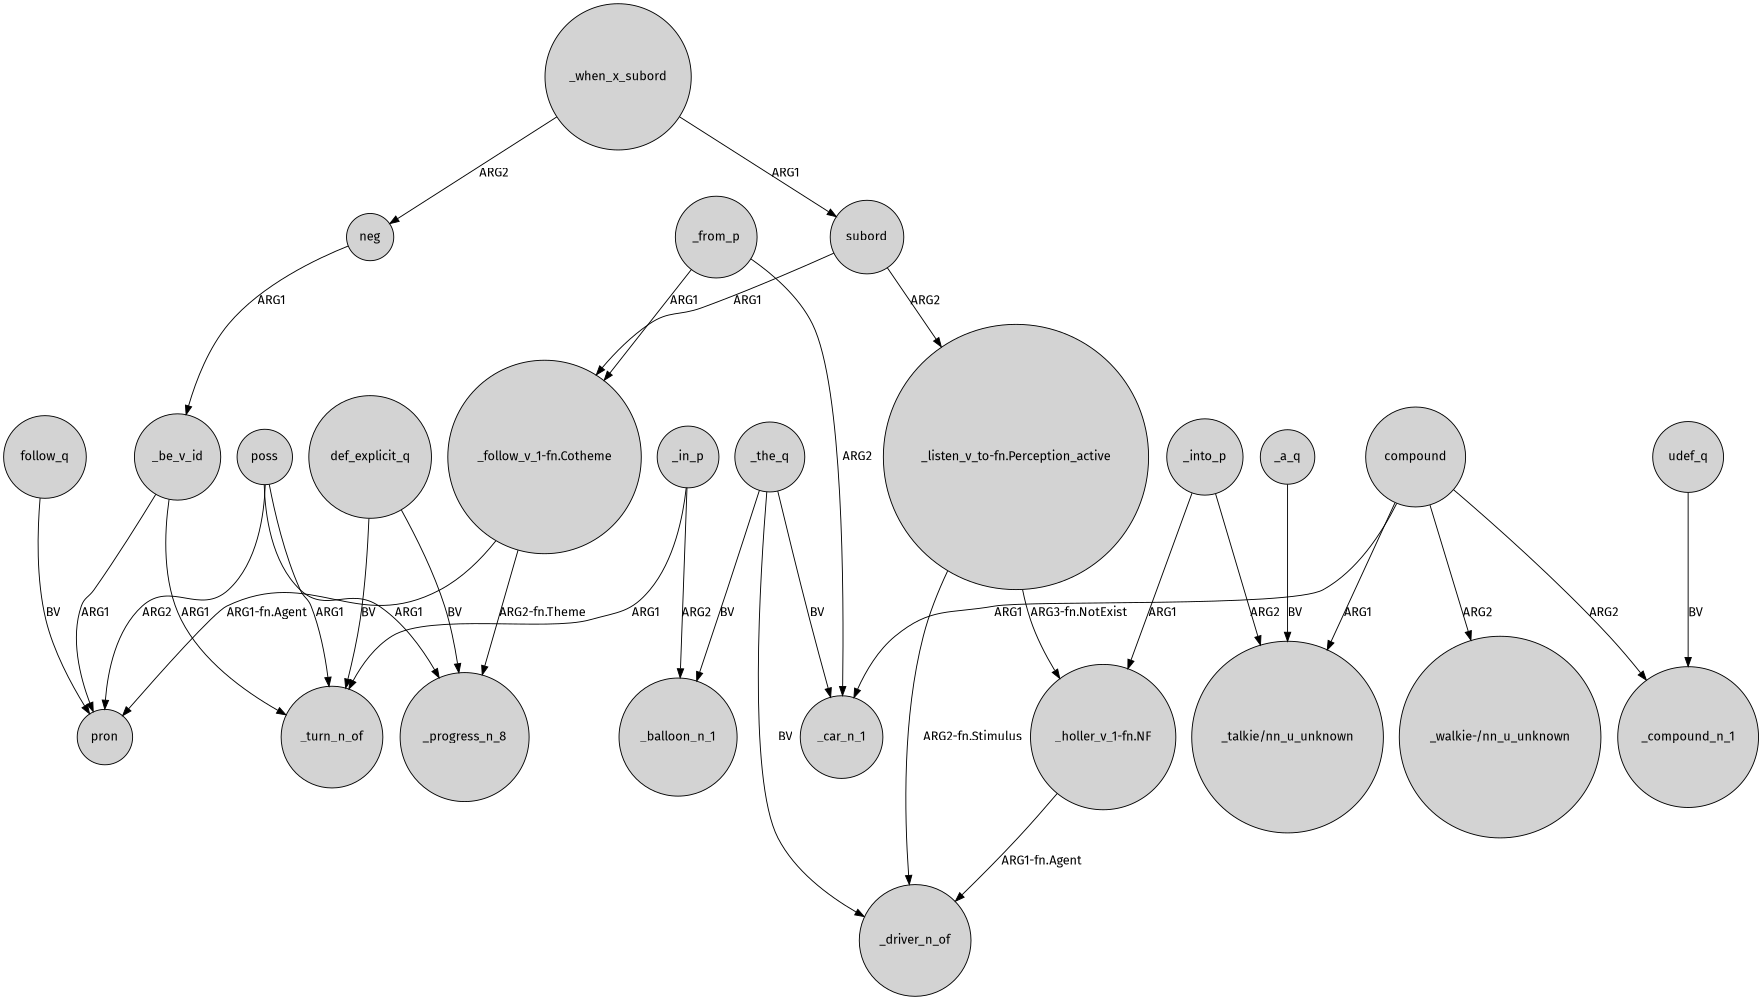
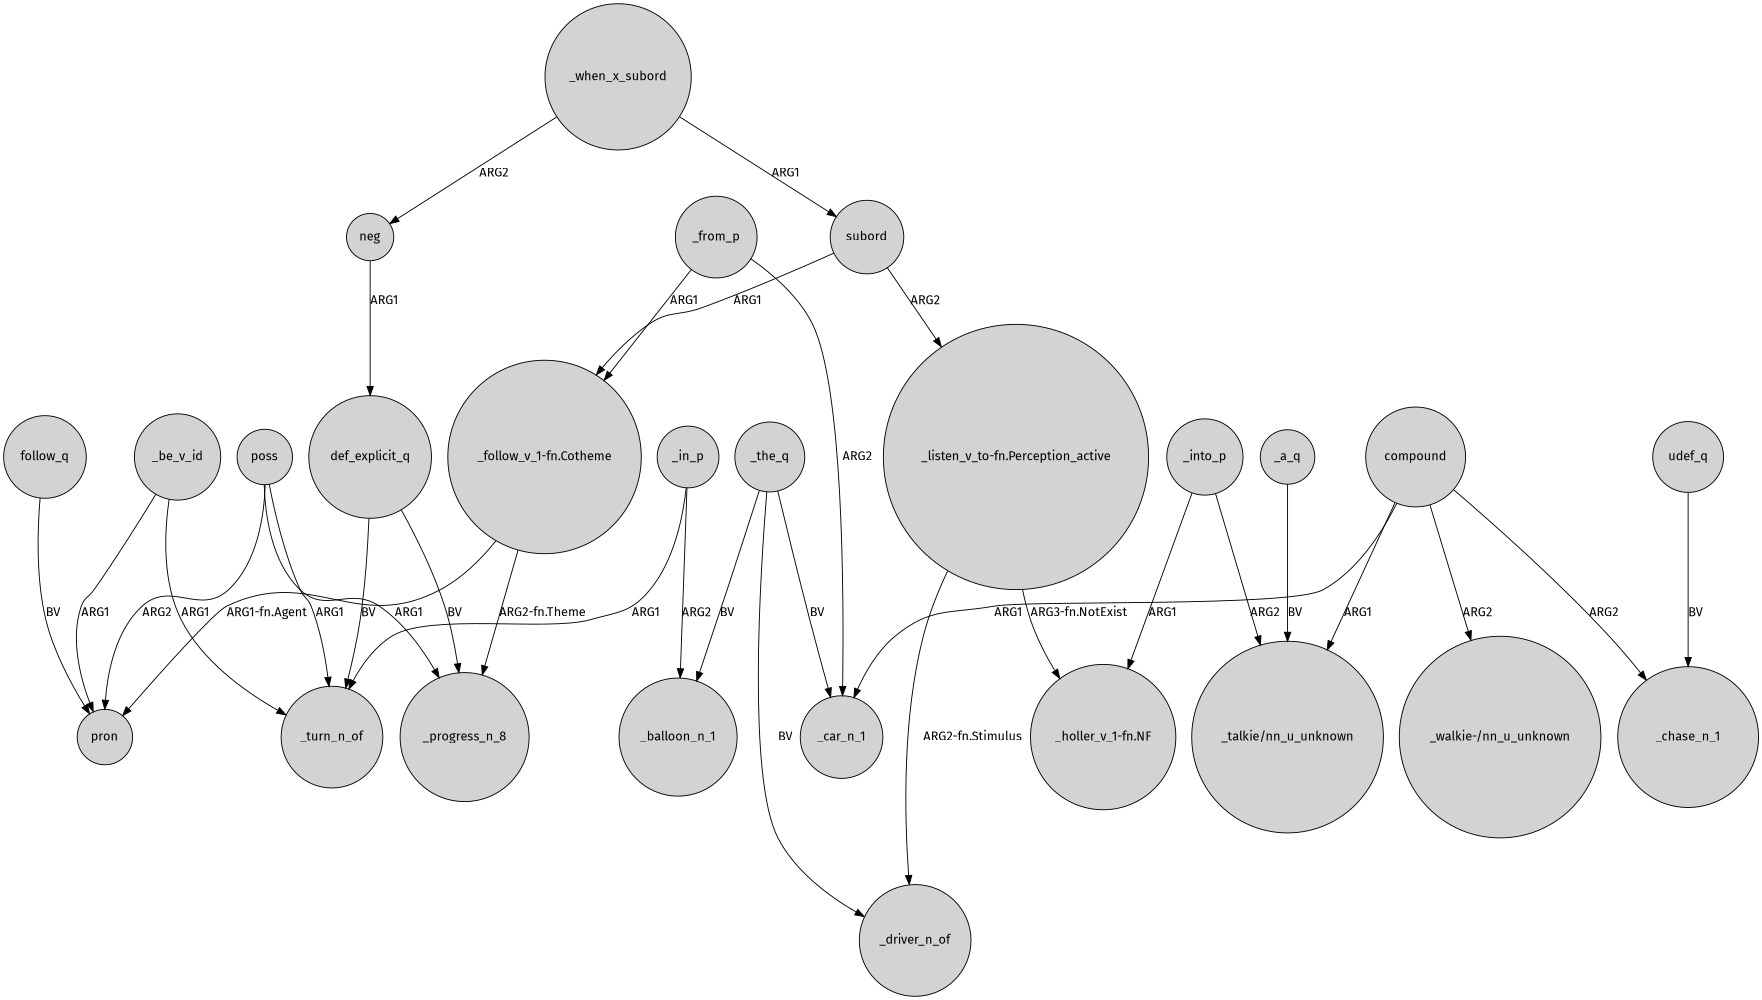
edge "neg" -> "_be_v_id": now "neg" -> "def_explicit_q"
node "_compound_n_1": label "_compound_n_1" -> "_chase_n_1"
edge "_holler_v_1-fn.NF" -> "_driver_n_of": removed, label "ARG1-fn.Agent"
